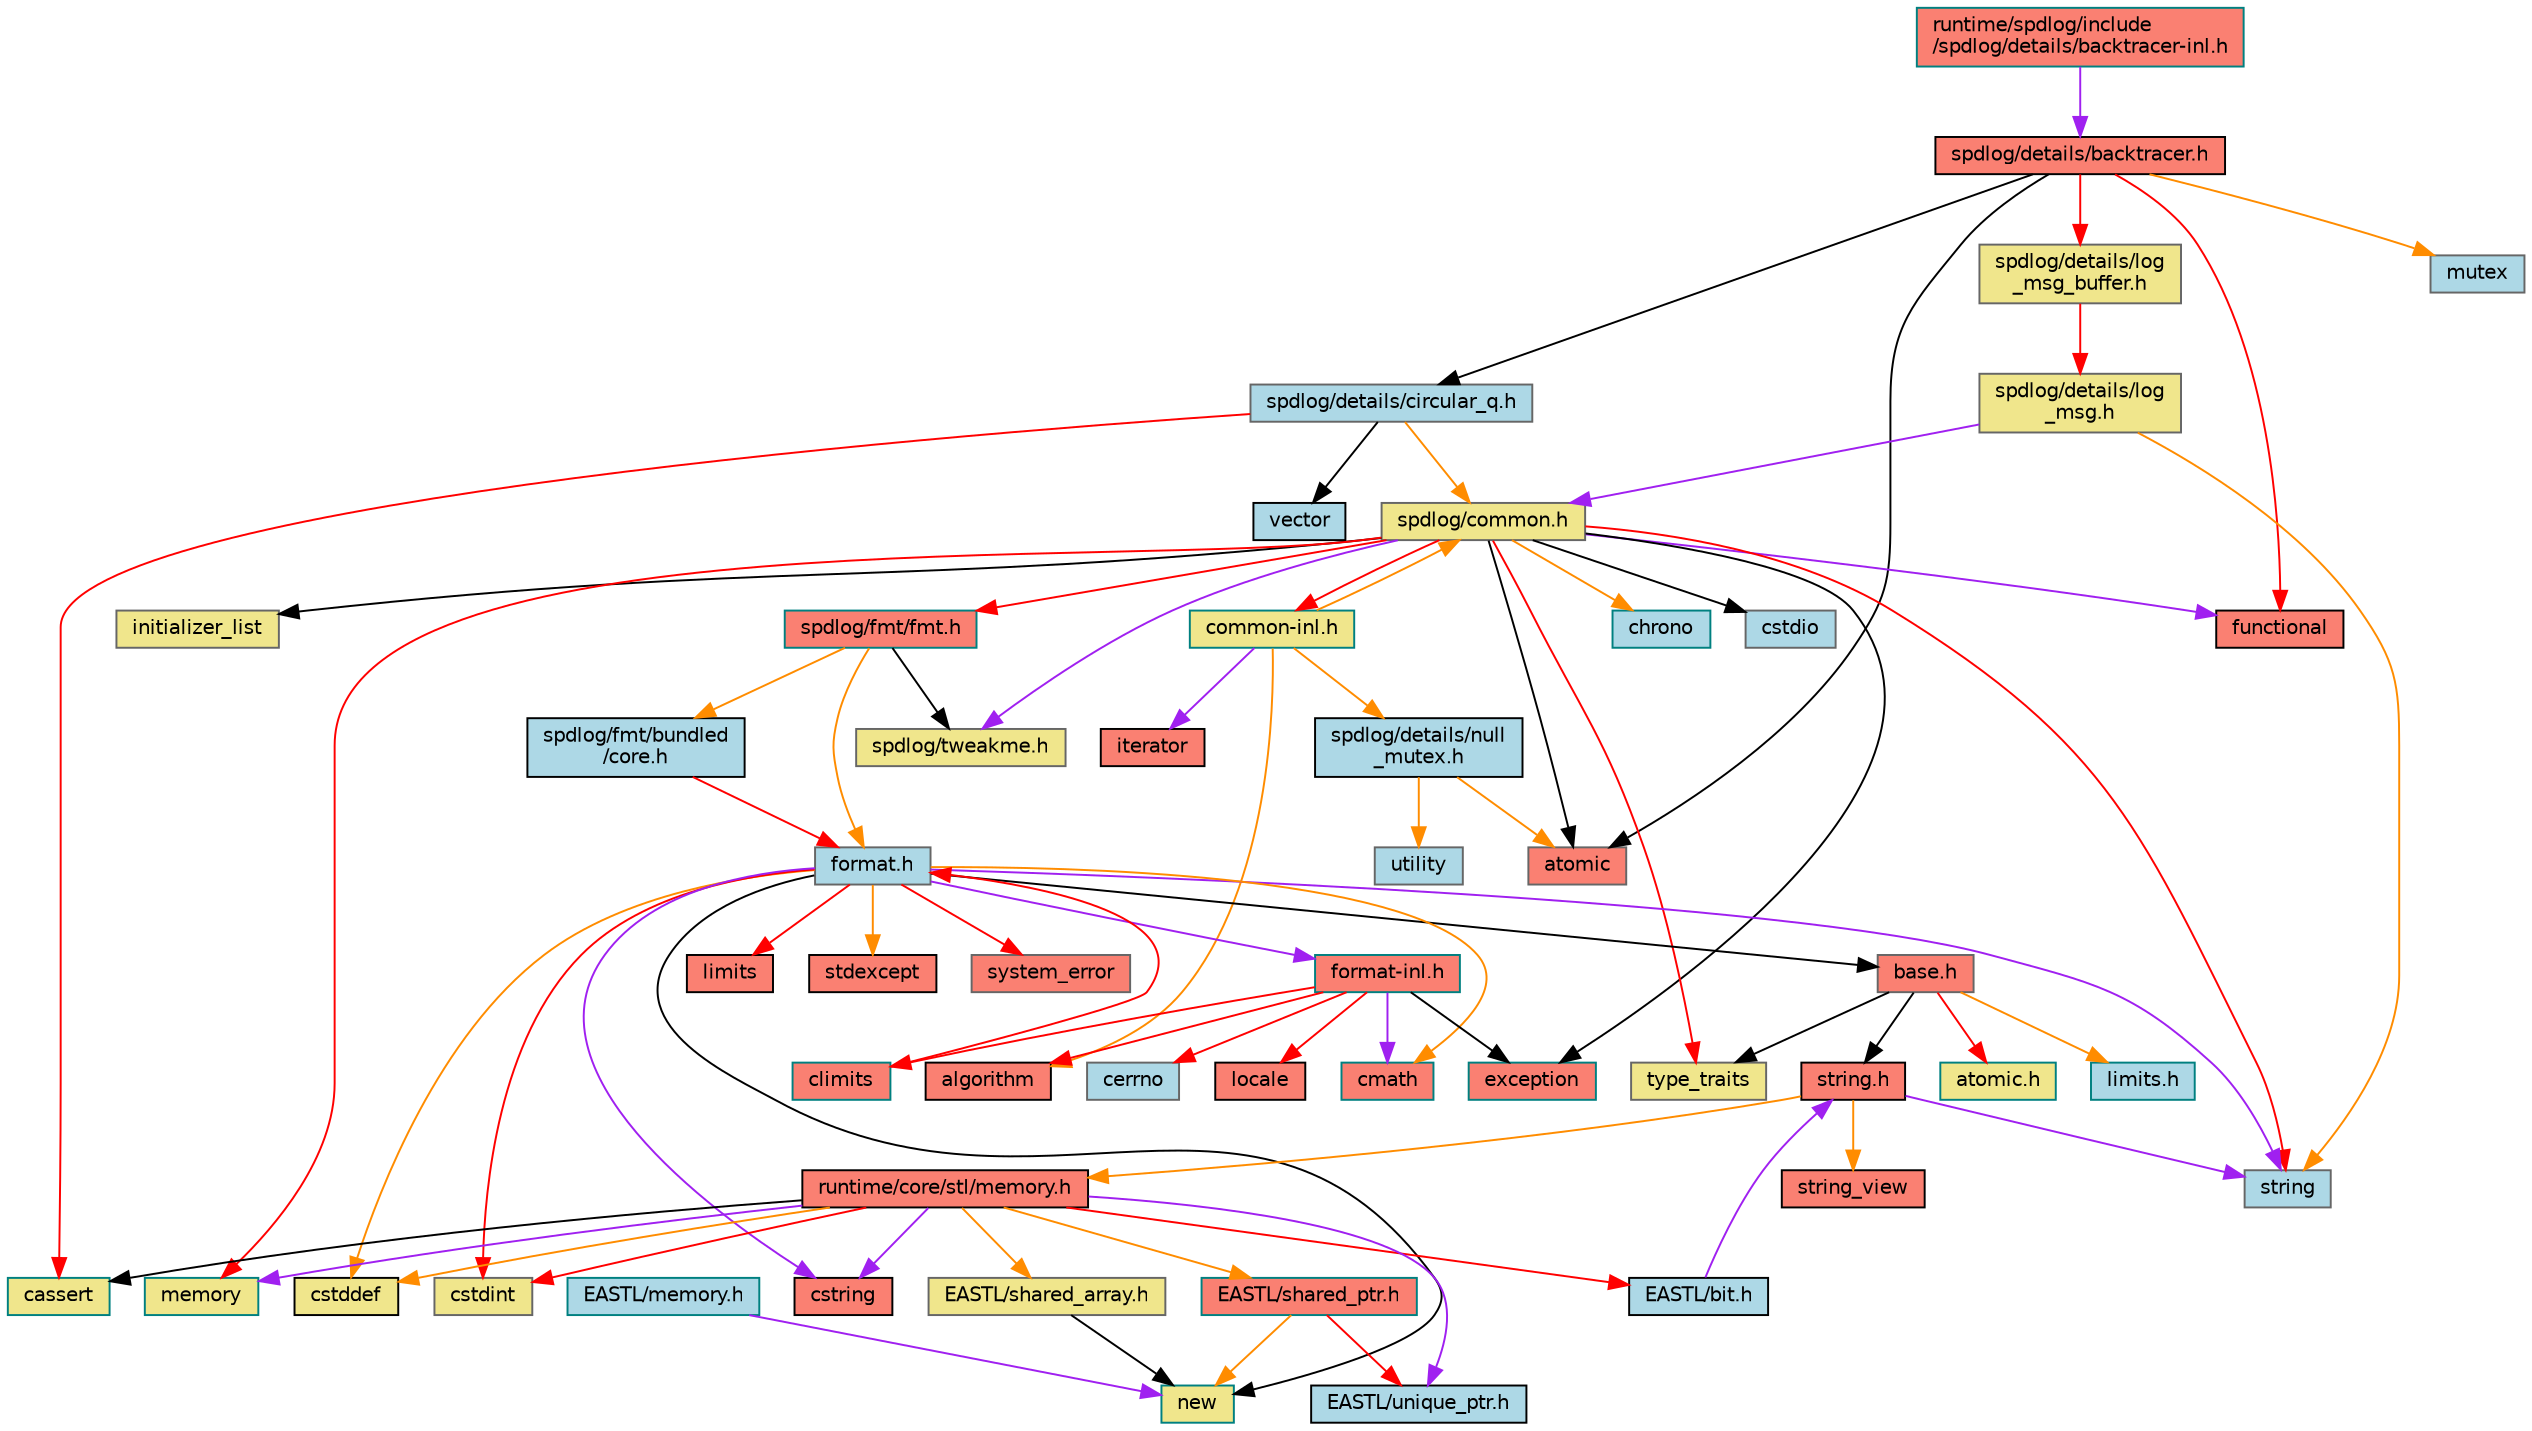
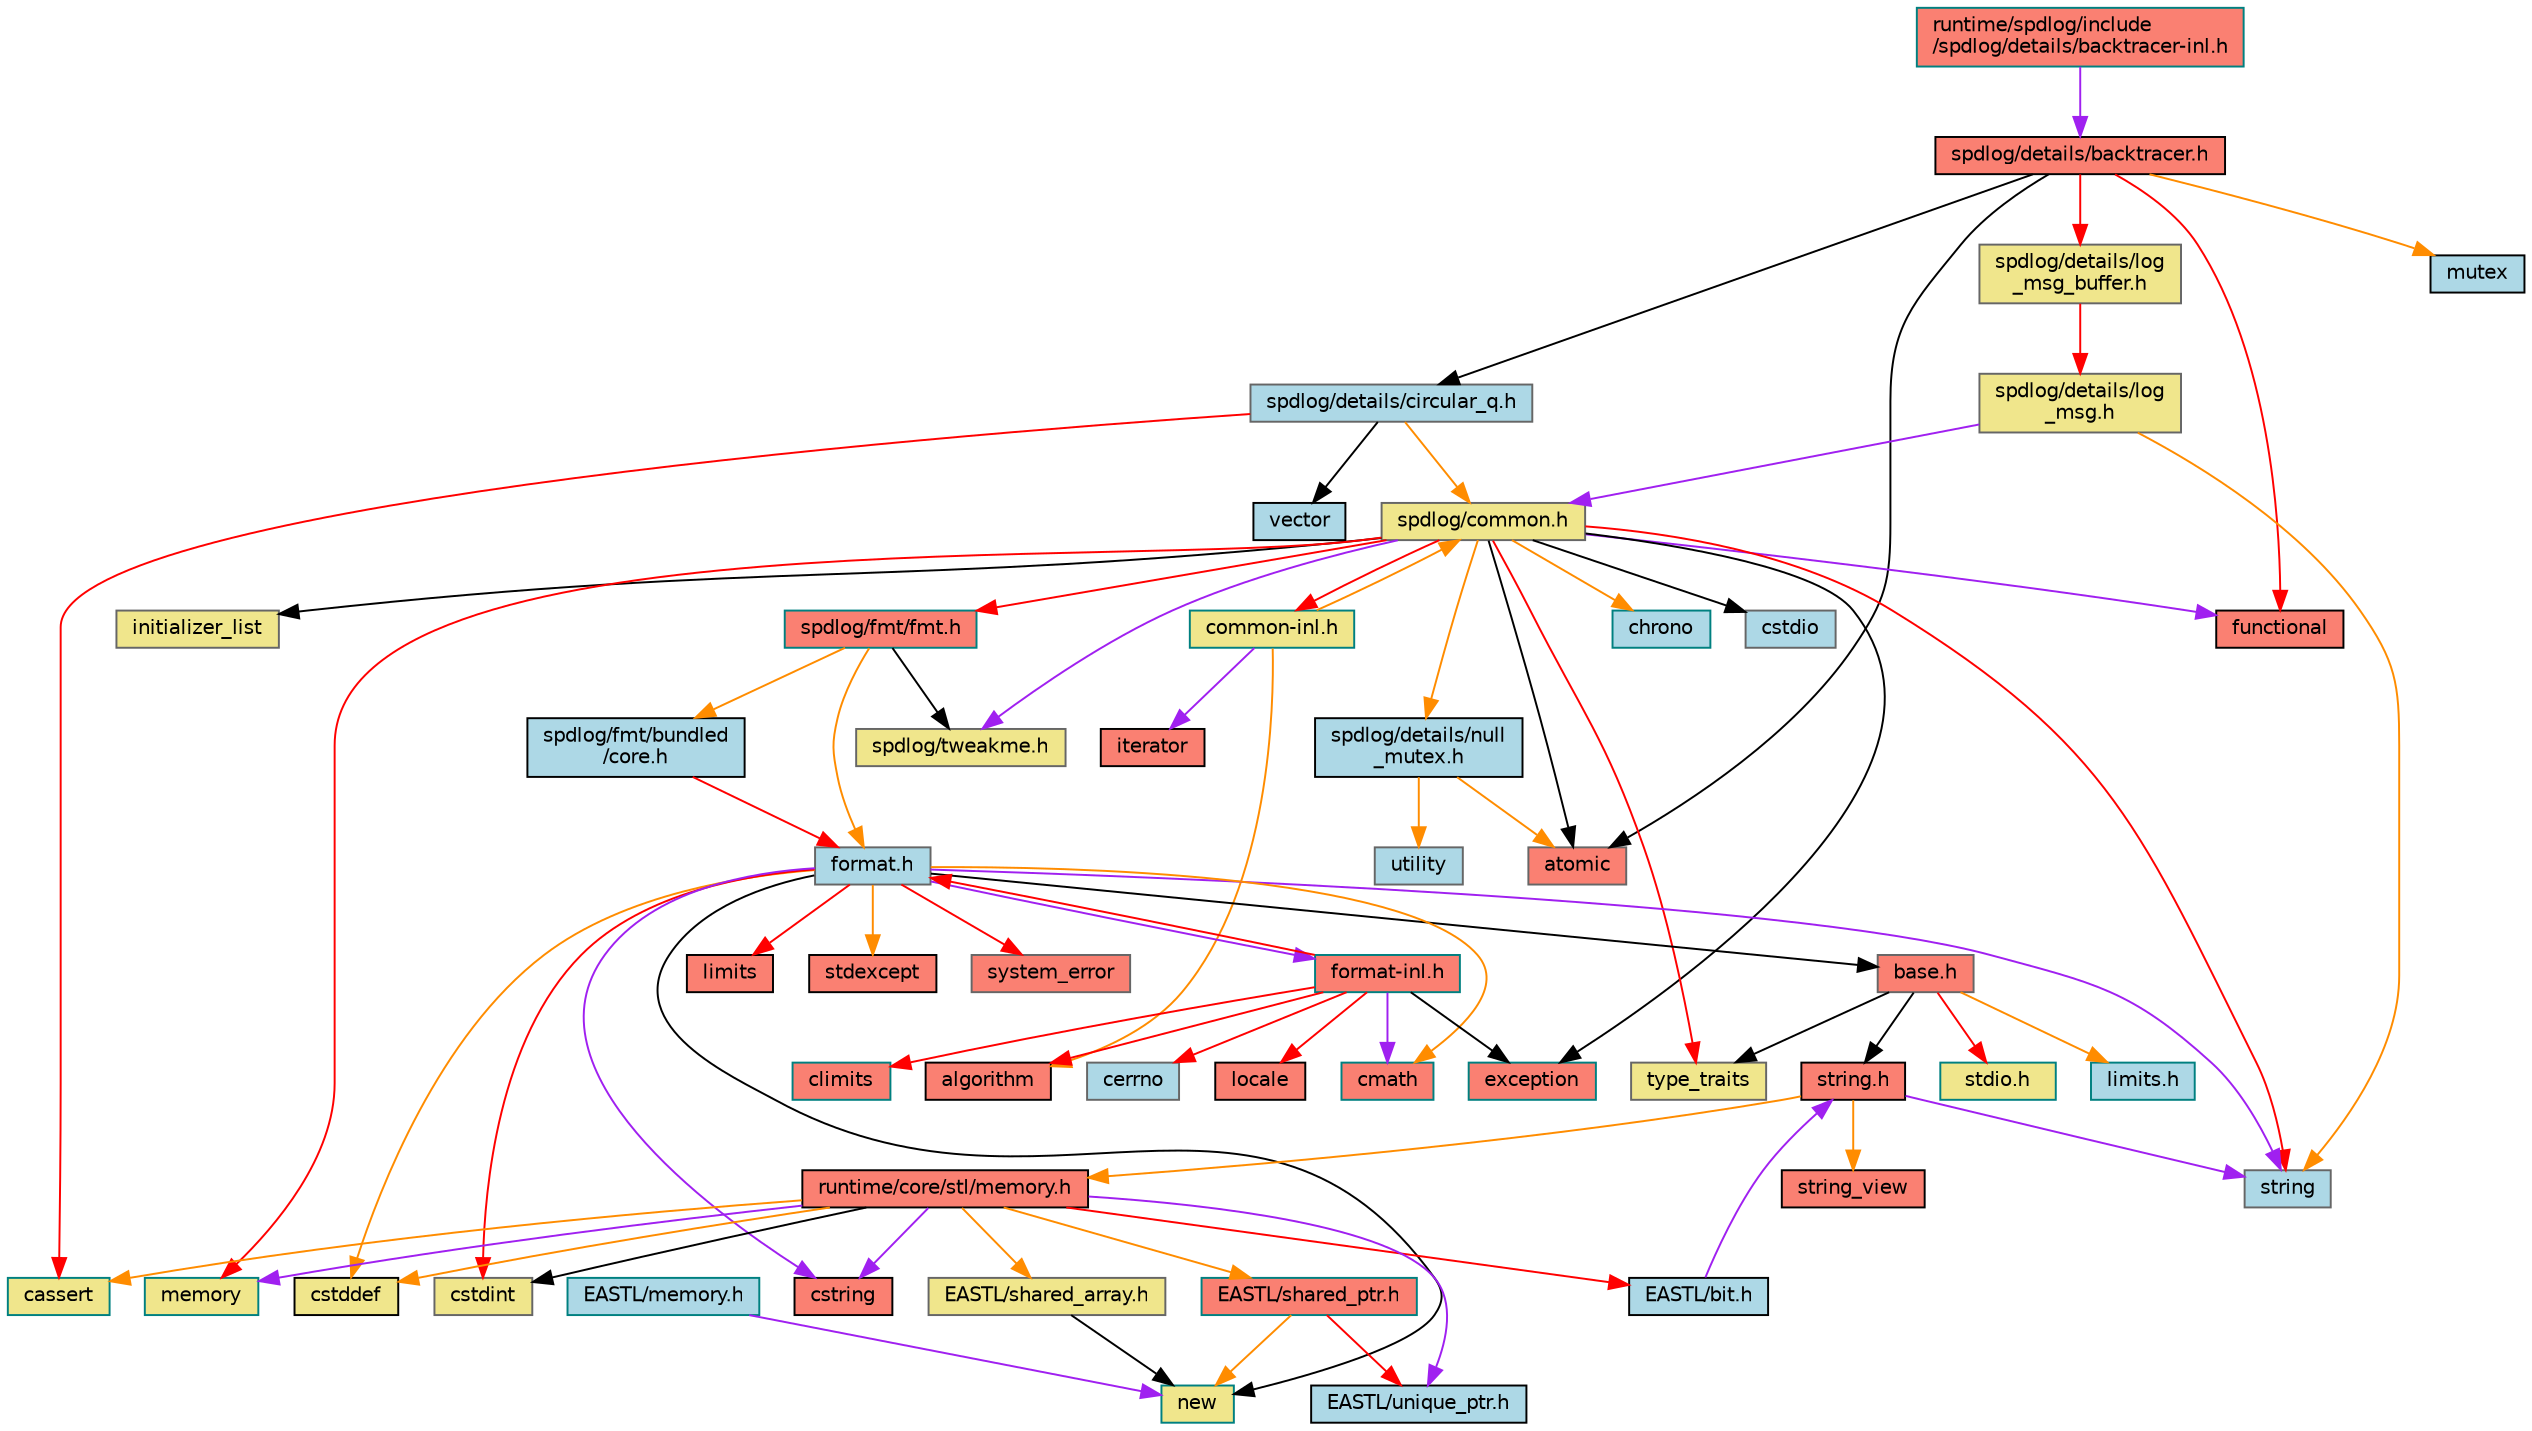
node "mutex": color gray40 -> black
edge "common-inl.h" -> "spdlog/details/null _mutex.h": now "spdlog/common.h" -> "spdlog/details/null _mutex.h"
edge "climits" -> "format.h": now "format-inl.h" -> "format.h"
node "atomic.h": label "atomic.h" -> "stdio.h"
edge "runtime/core/stl/memory.h" -> "cassert": color black -> darkorange
edge "runtime/core/stl/memory.h" -> "cstdint": color red -> black
